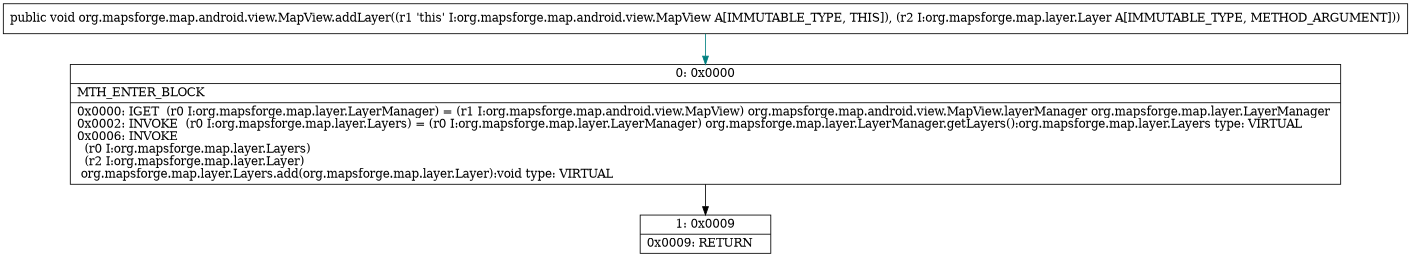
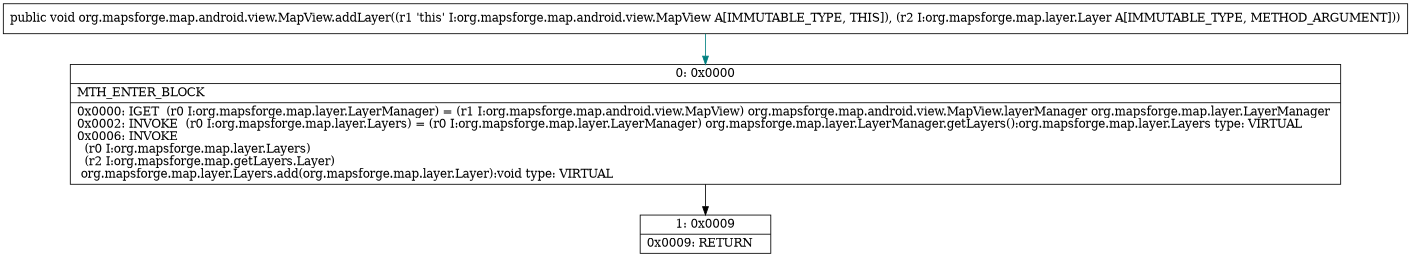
node "0: 0x0000": text "(r2 I:org.mapsforge.map.layer.Layer)" -> "(r2 I:org.mapsforge.map.getLayers.Layer)"
